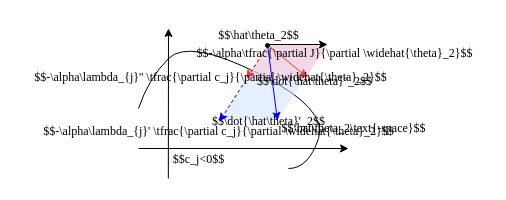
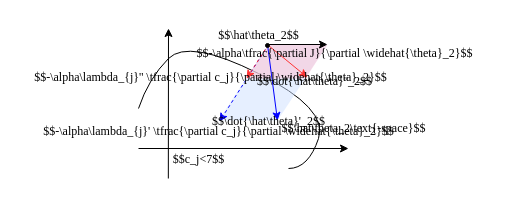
node "$$c_j<0$$": label "$$c_j<0$$" -> "$$c_j<7$$"
